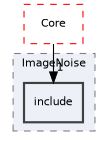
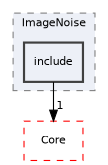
edge "Core" -> "include": reversed
